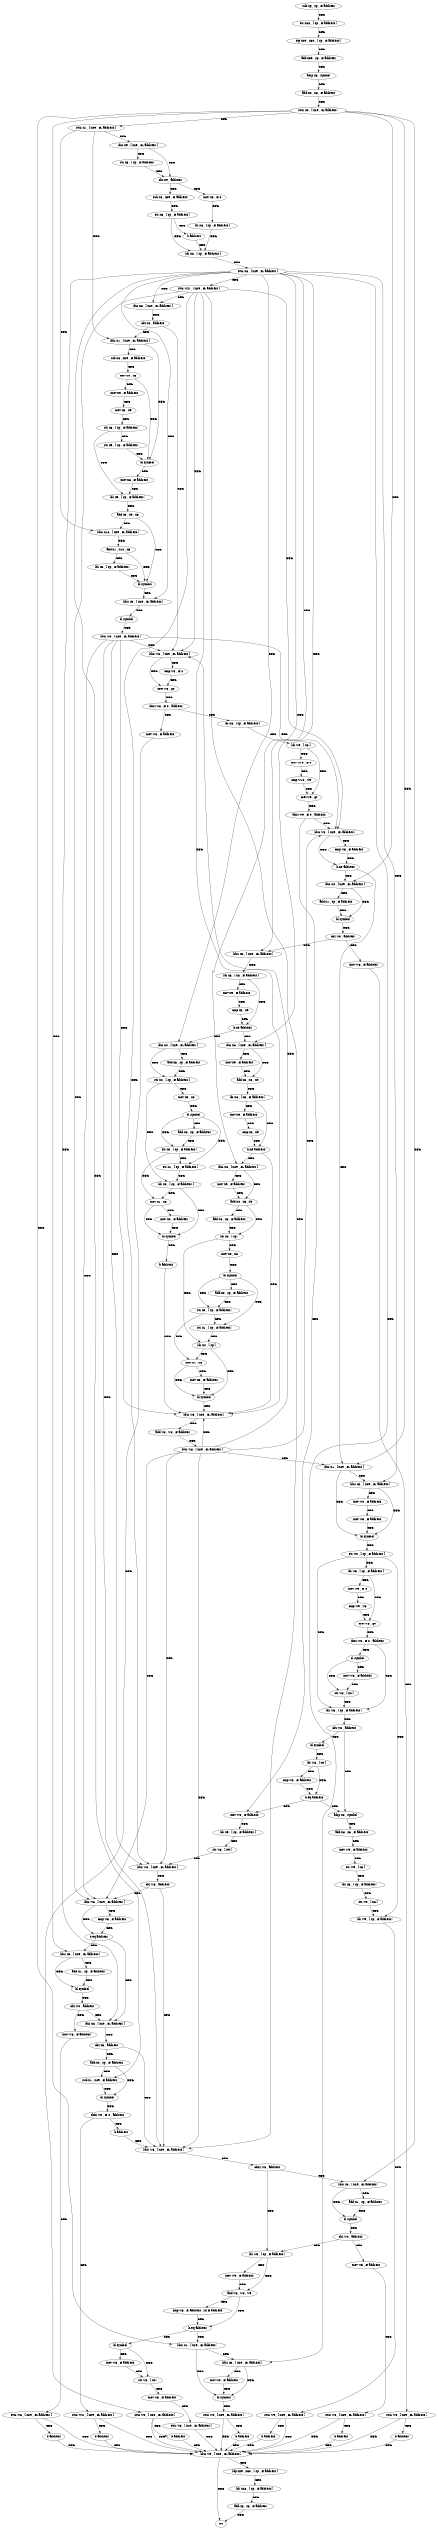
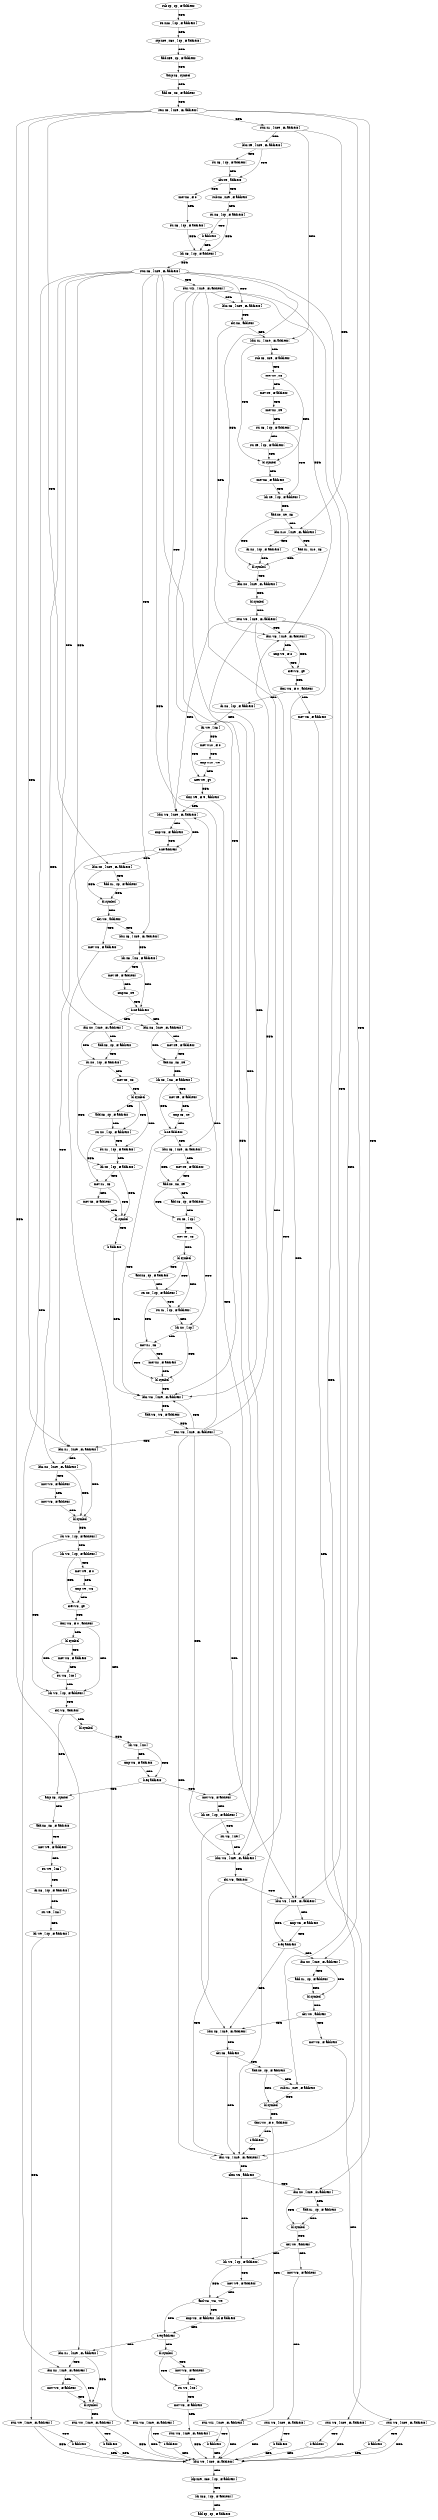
edge "add x1 , x10 , x8" -> "ldr x2 , [ sp , # address ]": now "ldur x10 , [ x29 , #- address ]" -> "ldr x2 , [ sp , # address ]"
edge "str w0 , [ sp , # address ]" -> "ldr w9 , [ sp , # address ]": removed, label "DFG"
node "ret": removed
